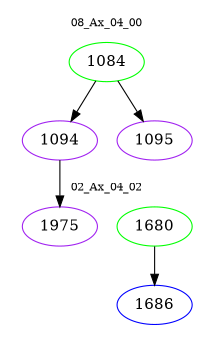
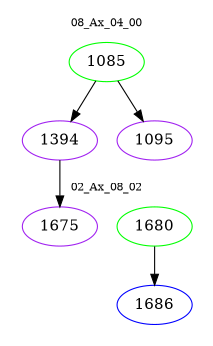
node "1084": label "1084" -> "1085"
node "1094": label "1094" -> "1394"
cluster "02_Ax_04_02": label "02_Ax_04_02" -> "02_Ax_08_02"
node "1975": label "1975" -> "1675"
